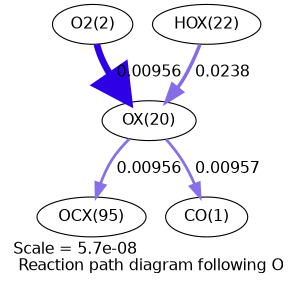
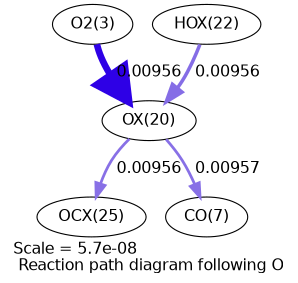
node "O2(2)": label "O2(2)" -> "O2(3)"
edge "HOX(22)" -> "OX(20)": label " 0.0238" -> " 0.00956"
node "OCX(95)": label "OCX(95)" -> "OCX(25)"
node "CO(1)": label "CO(1)" -> "CO(7)"
